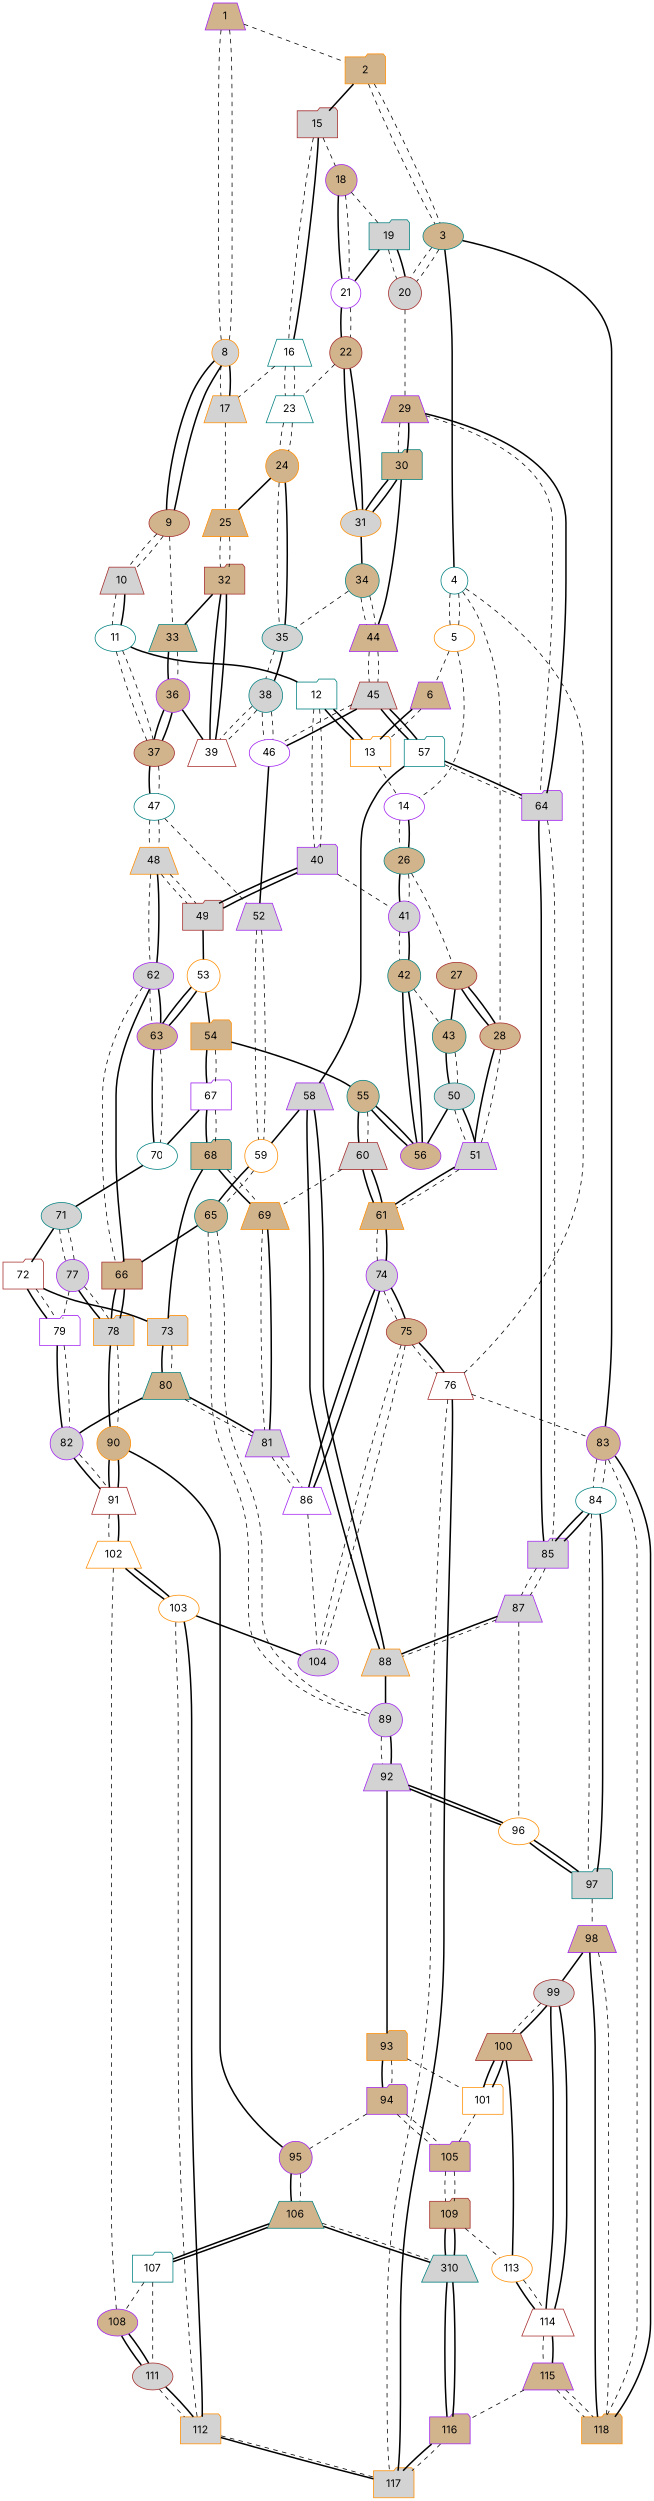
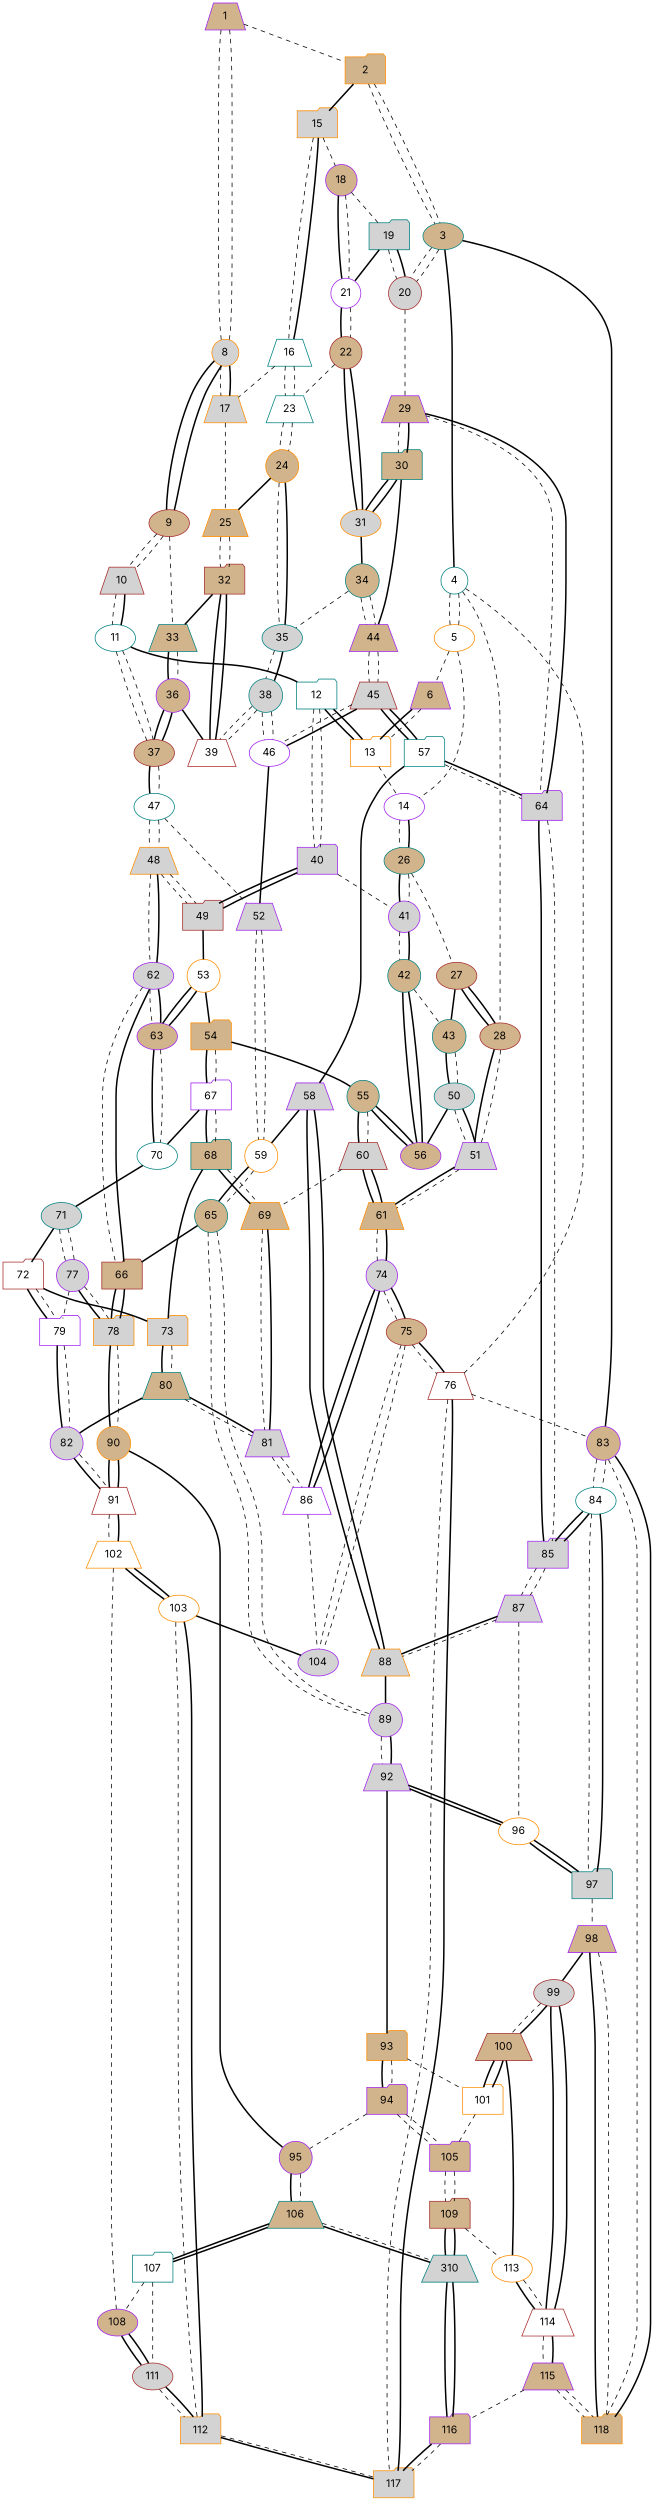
node "15": color brown -> darkorange
